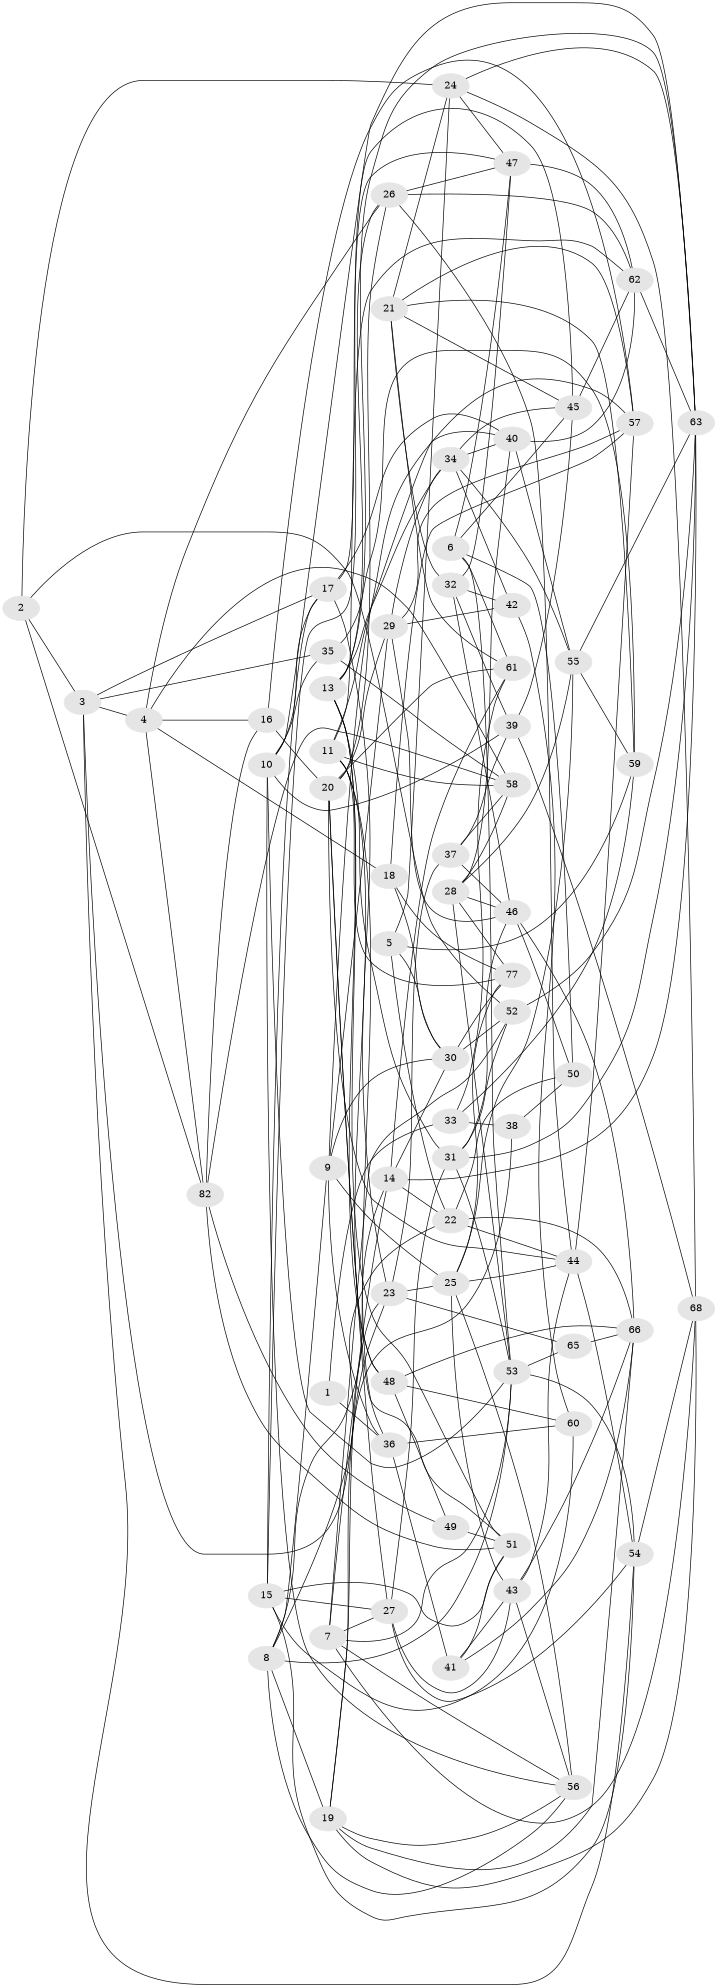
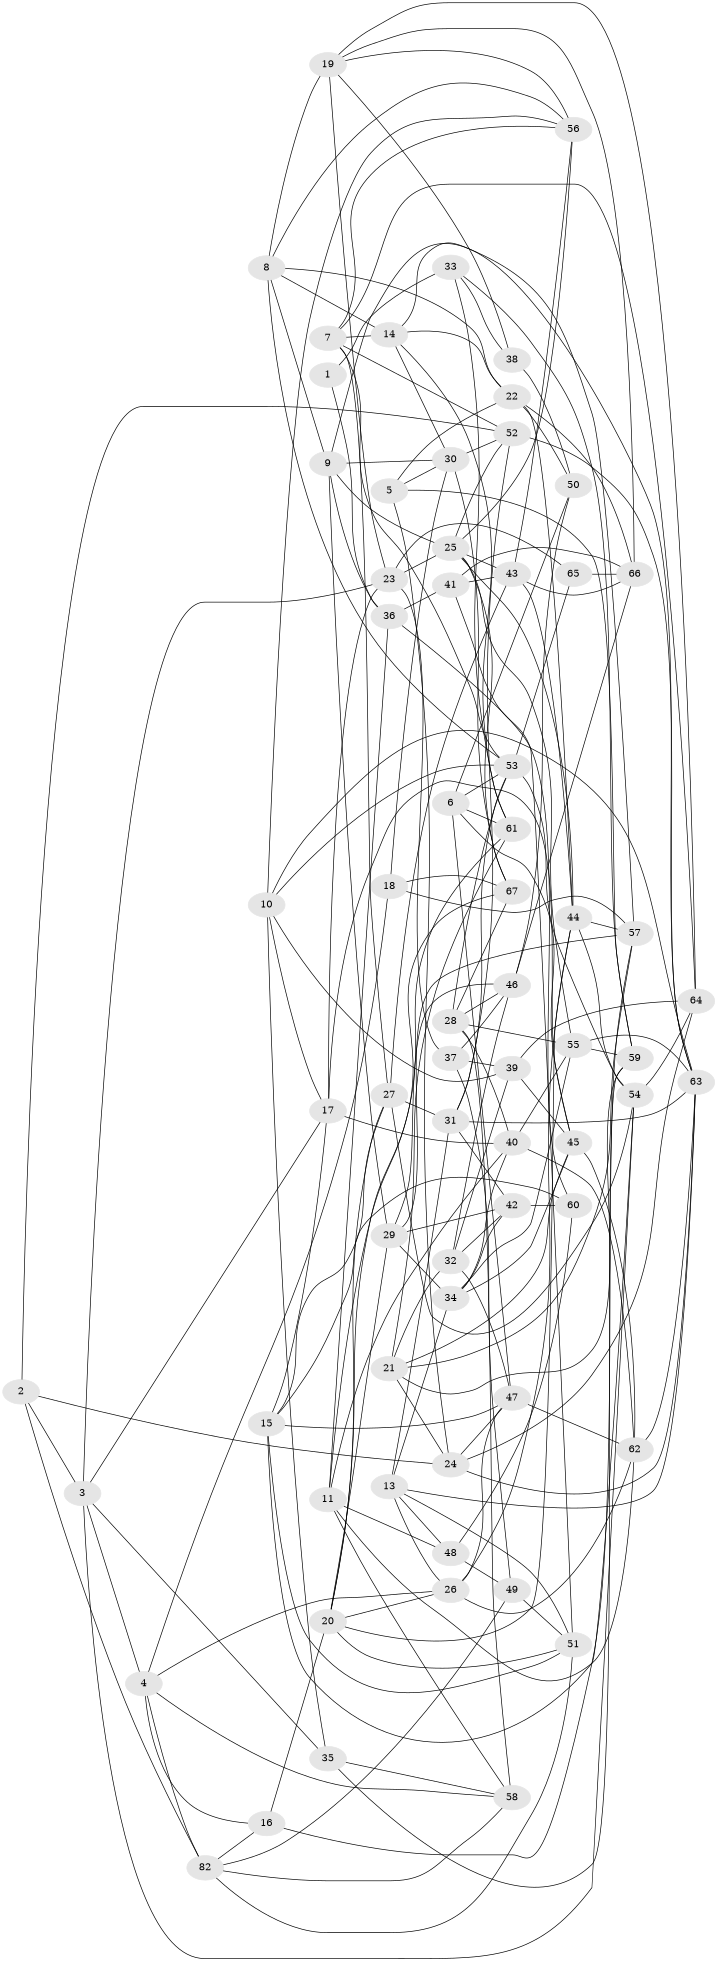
edge "52" -- "25": added
edge "58" -- "37": now "49" -- "37"
node "77": label "77" -> "67"
edge "46" -- "31": now "42" -- "31"
node "68": label "68" -> "64"
edge "66" -- "48": removed
